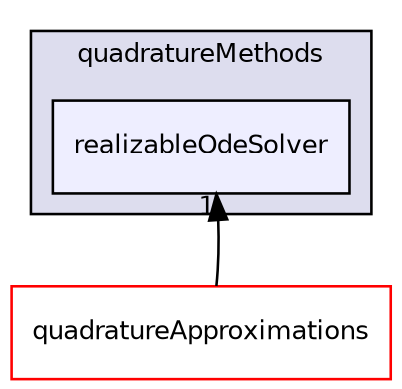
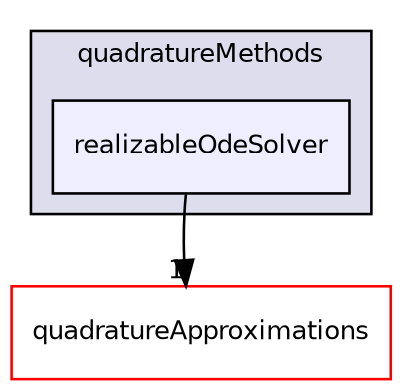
edge "quadratureApproximations" -> "realizableOdeSolver": reversed
